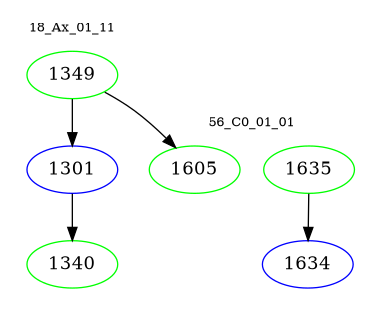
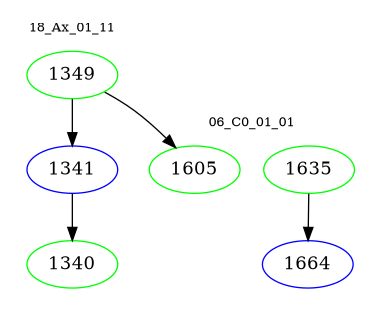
cluster "56_C0_01_01": label "56_C0_01_01" -> "06_C0_01_01"
node "1301": label "1301" -> "1341"
node "1634": label "1634" -> "1664"
